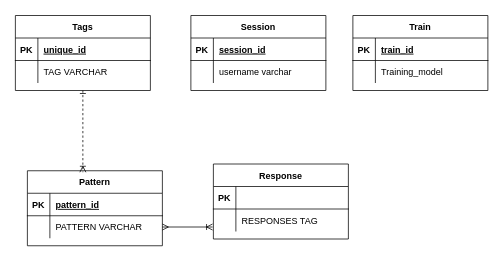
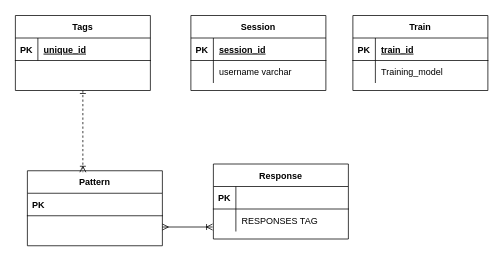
node "TAG VARCHAR": removed
node "pattern_id": removed
node "PATTERN VARCHAR": removed
